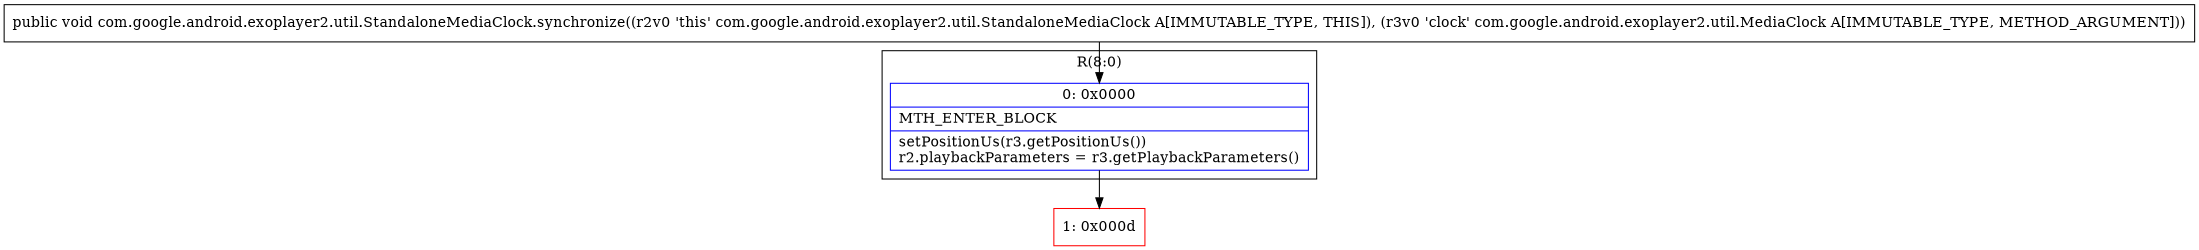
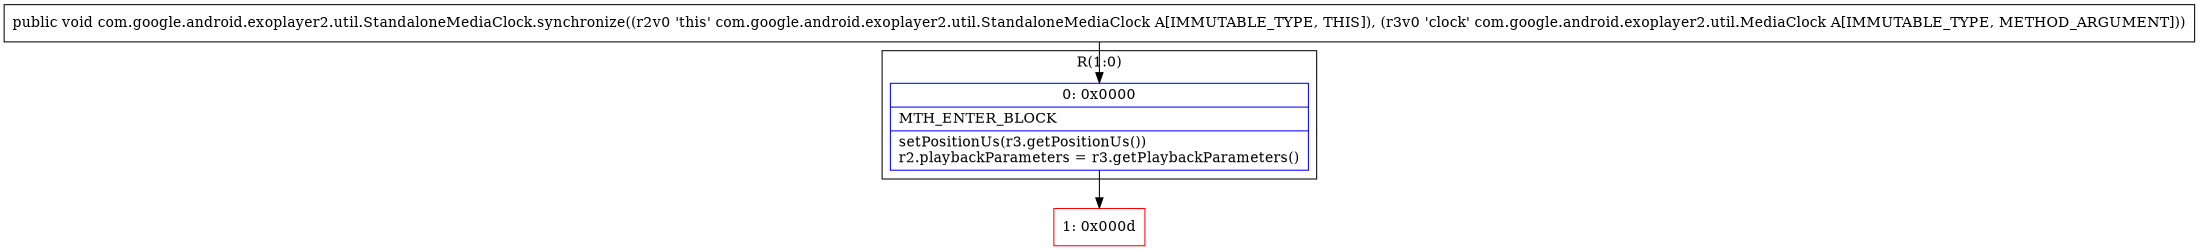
cluster "R(8:0)": label "R(8:0)" -> "R(1:0)"
